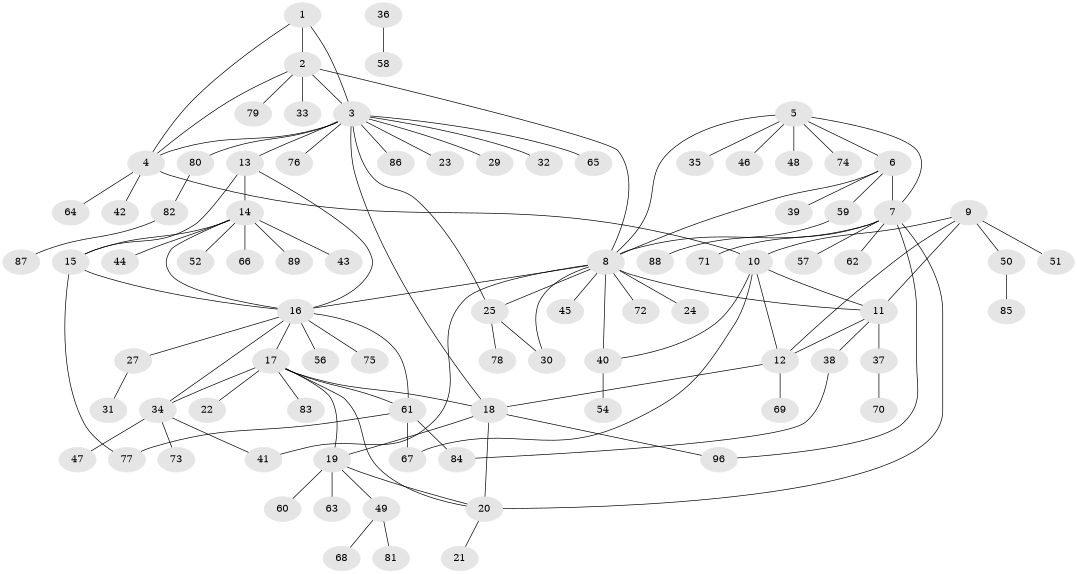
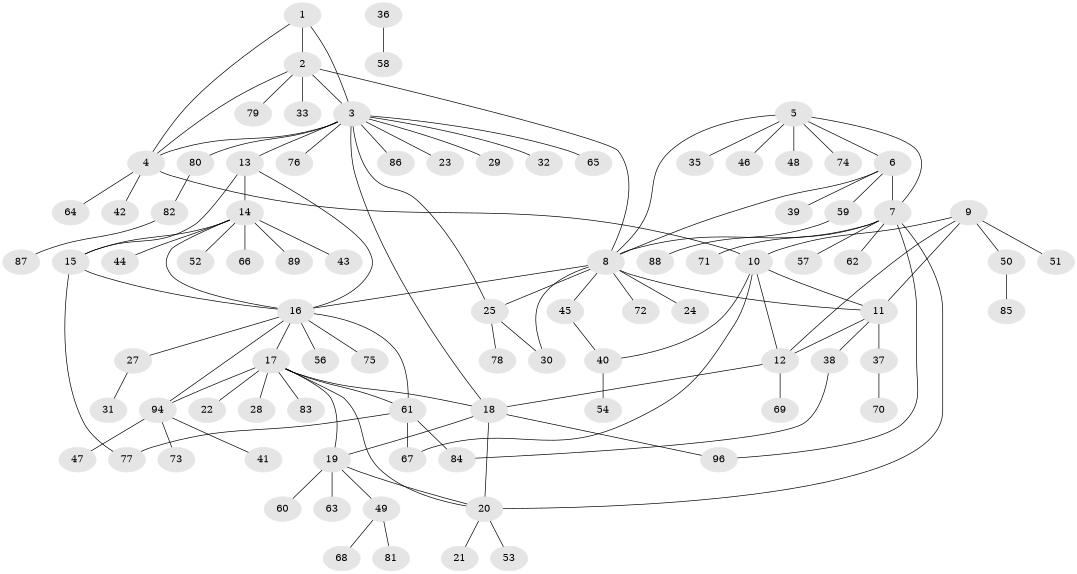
edge "8" -- "40": now "45" -- "40"
edge "8" -- "41": removed
node "34": label "34" -> "94"
node "28": added
node "53": added
